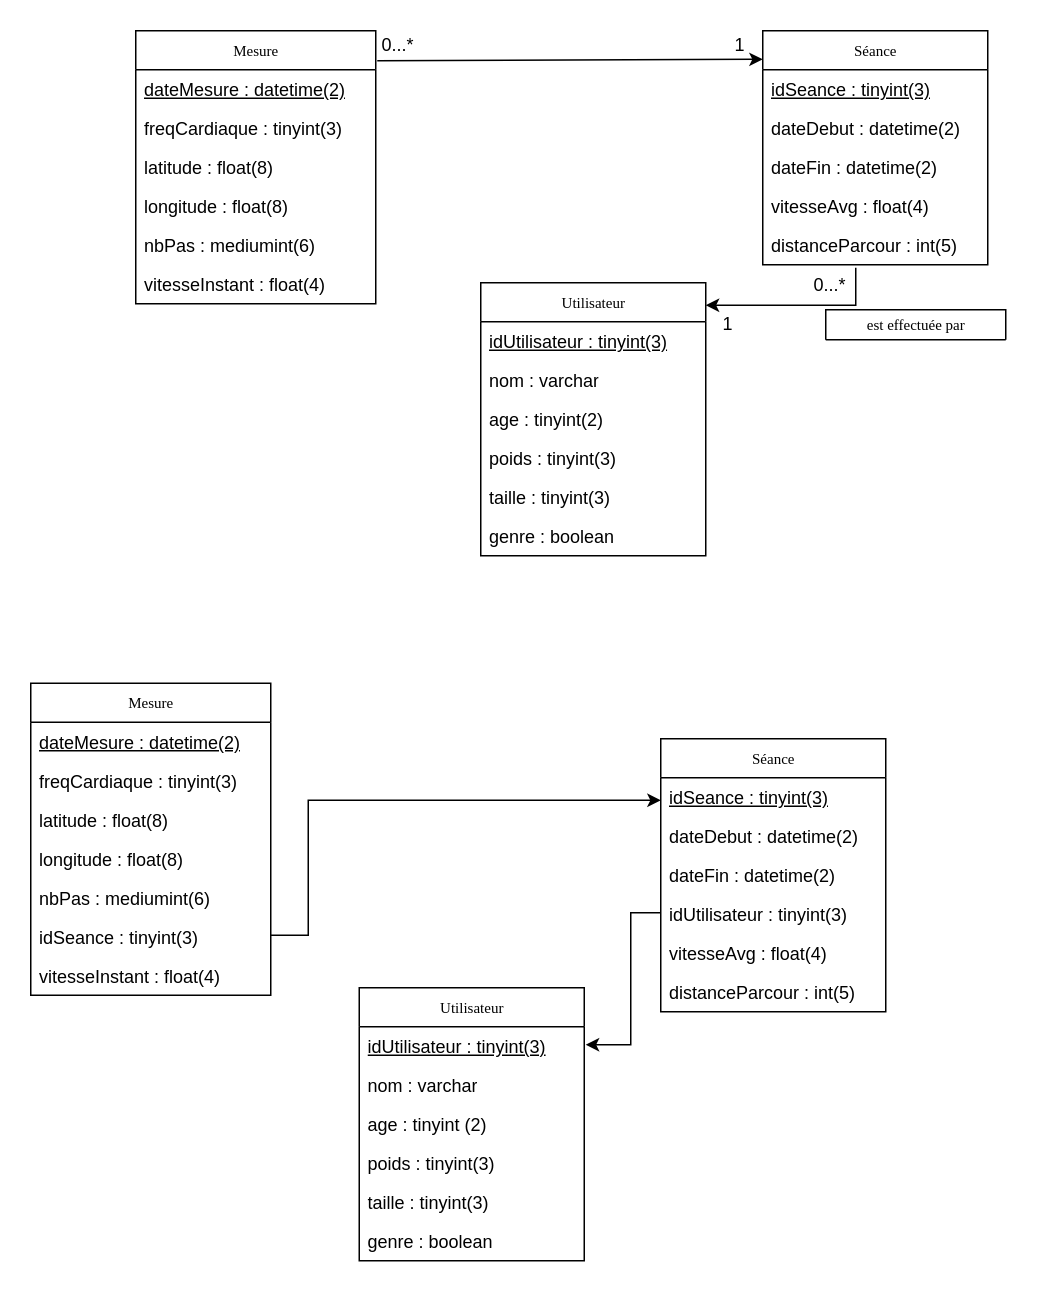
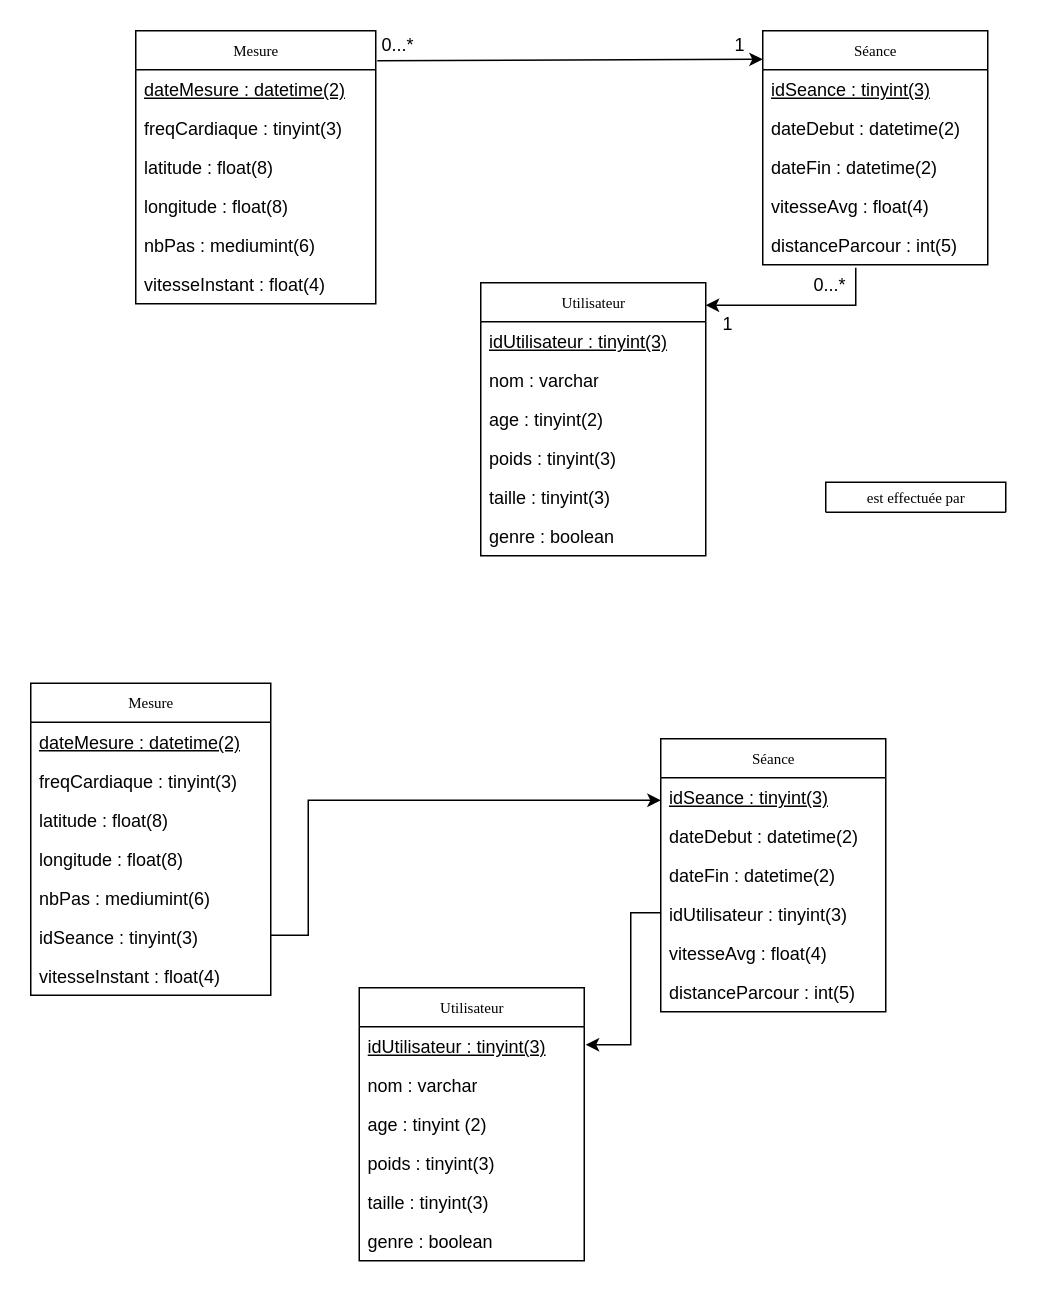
node "est effectuée par": moved (916, 325) -> (916, 497)
